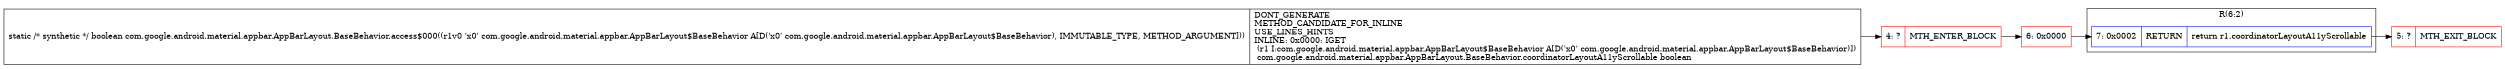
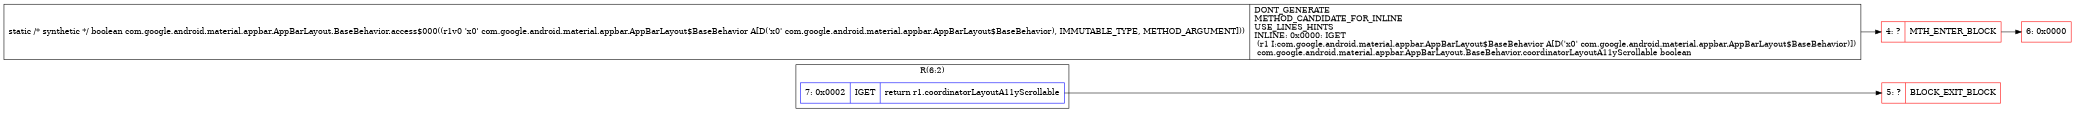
node "7: 0x0002": text "RETURN" -> "IGET"
node "5: ?": text "MTH_EXIT_BLOCK" -> "BLOCK_EXIT_BLOCK"
edge "6: 0x0000" -> "7: 0x0002": removed
